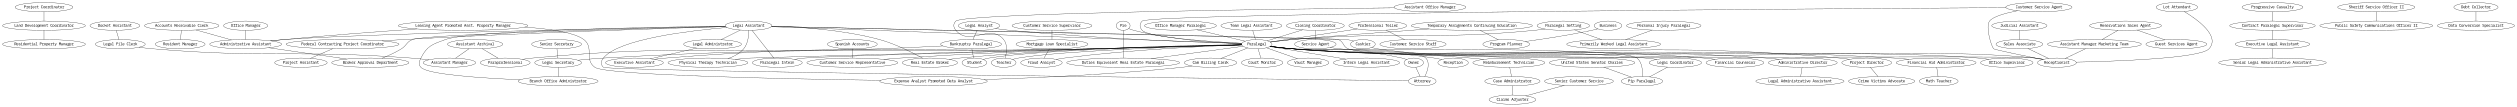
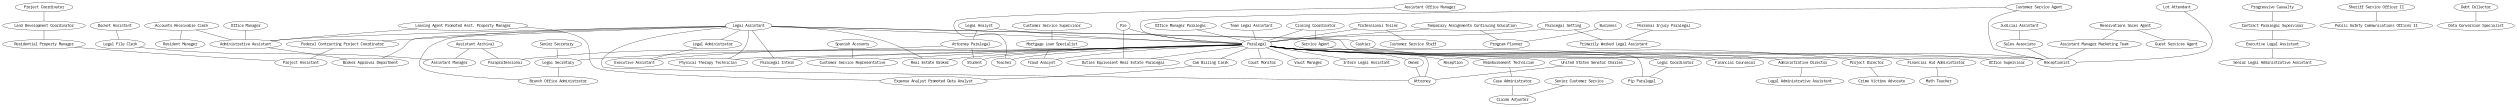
node "Bankruptcy Paralegal": label "Bankruptcy Paralegal" -> "Attorney Paralegal"
edge "Residential Property Manager" -- "Project Assistant": added
edge "United States Senator Charles" -- "Pip Paralegal": now "United States Senator Charles" -- "Attorney"
